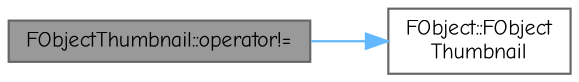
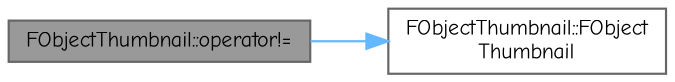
node "FObject::FObject Thumbnail": label "FObject::FObject Thumbnail" -> "FObjectThumbnail::FObject Thumbnail"
